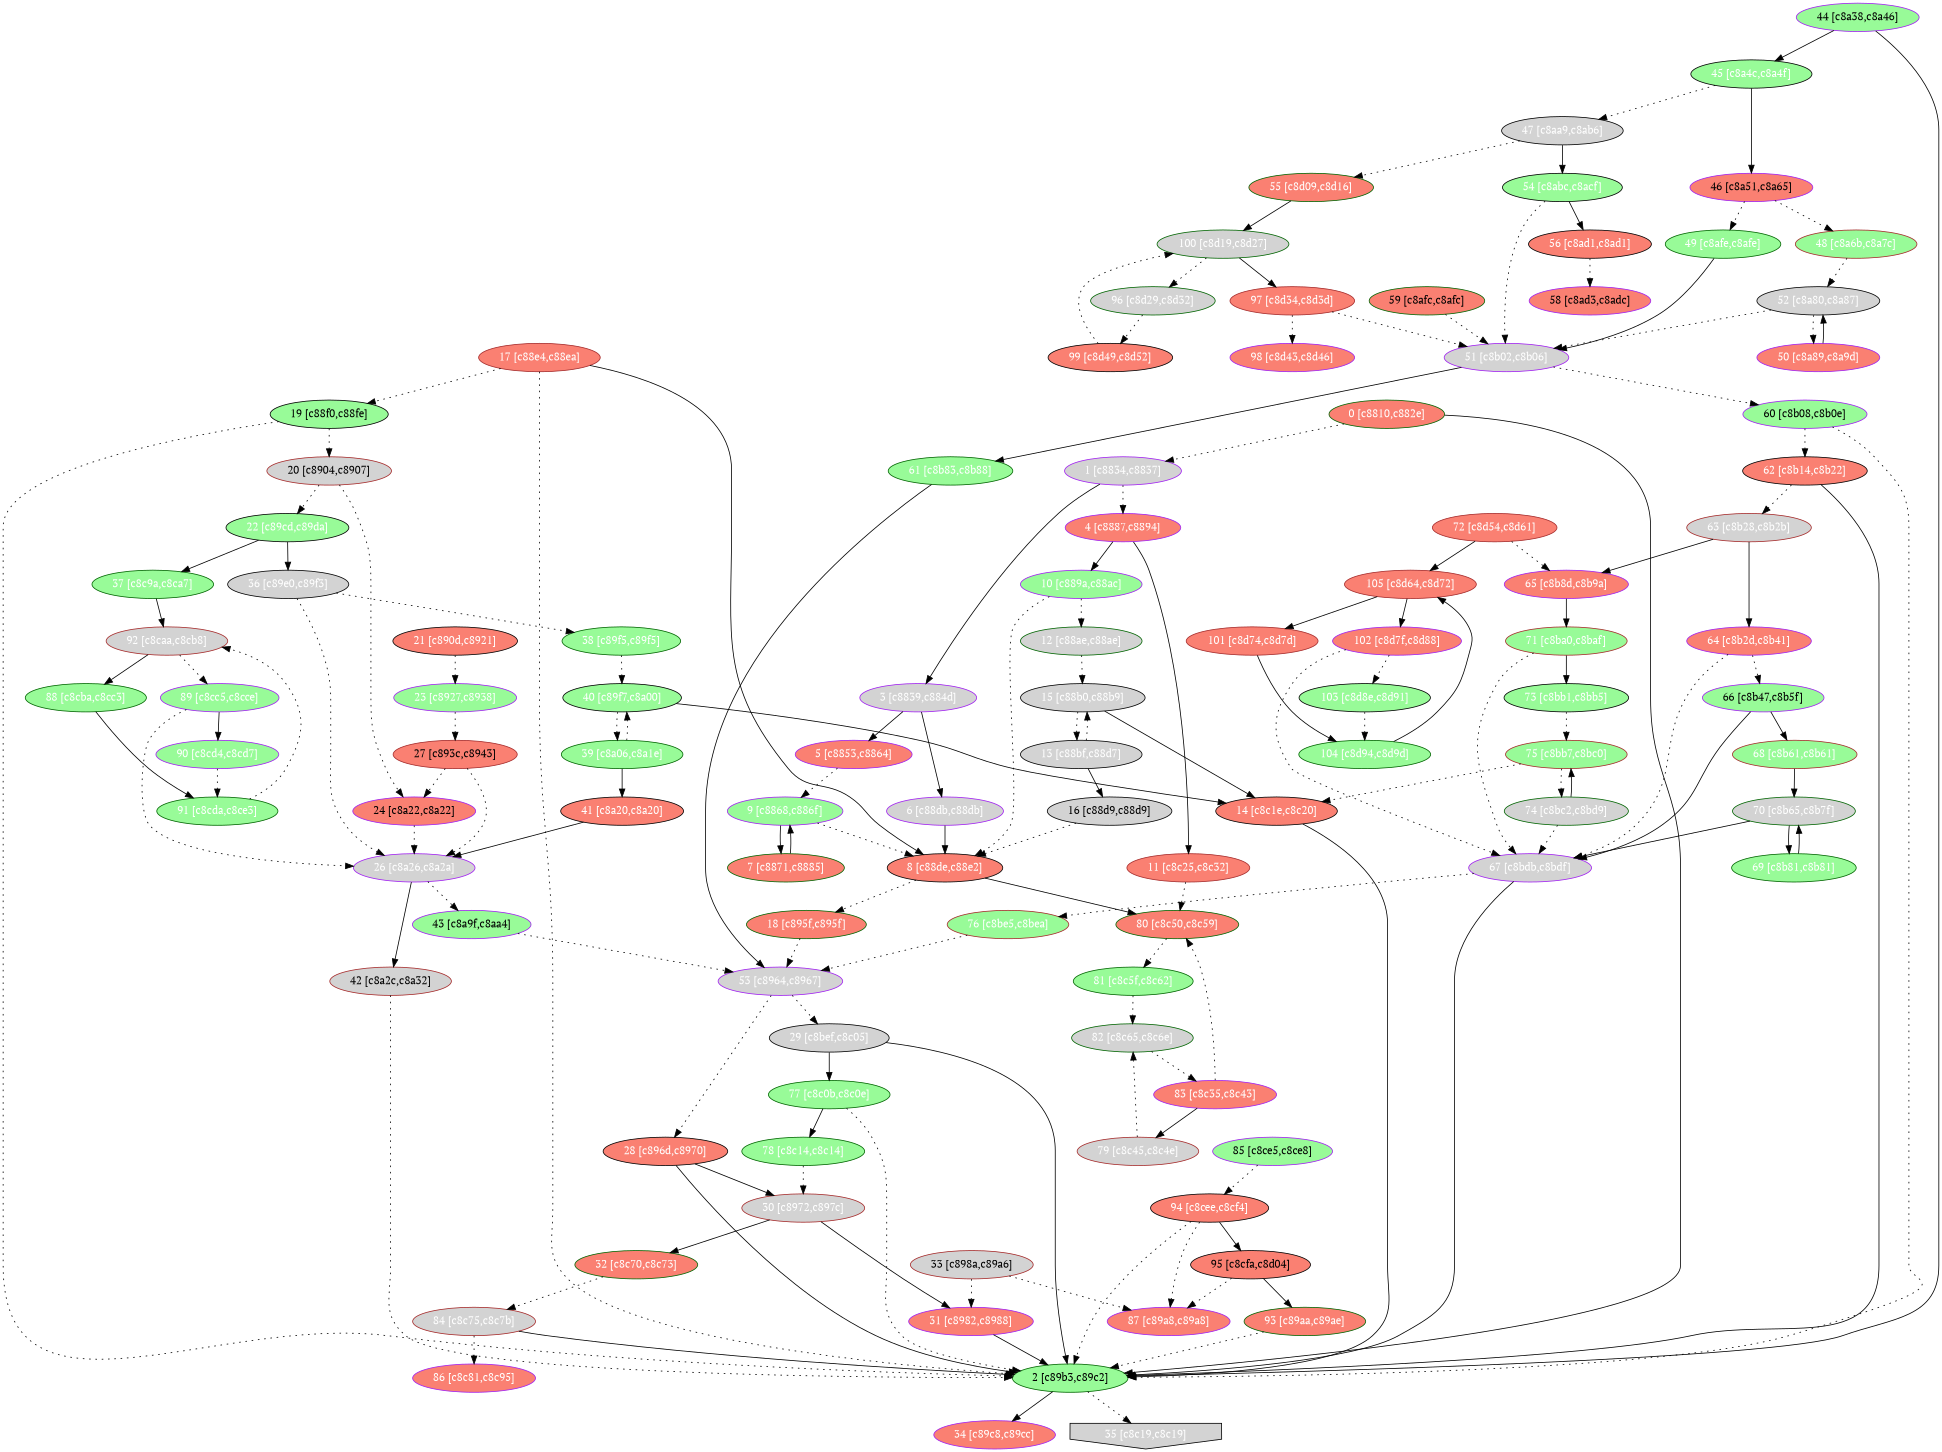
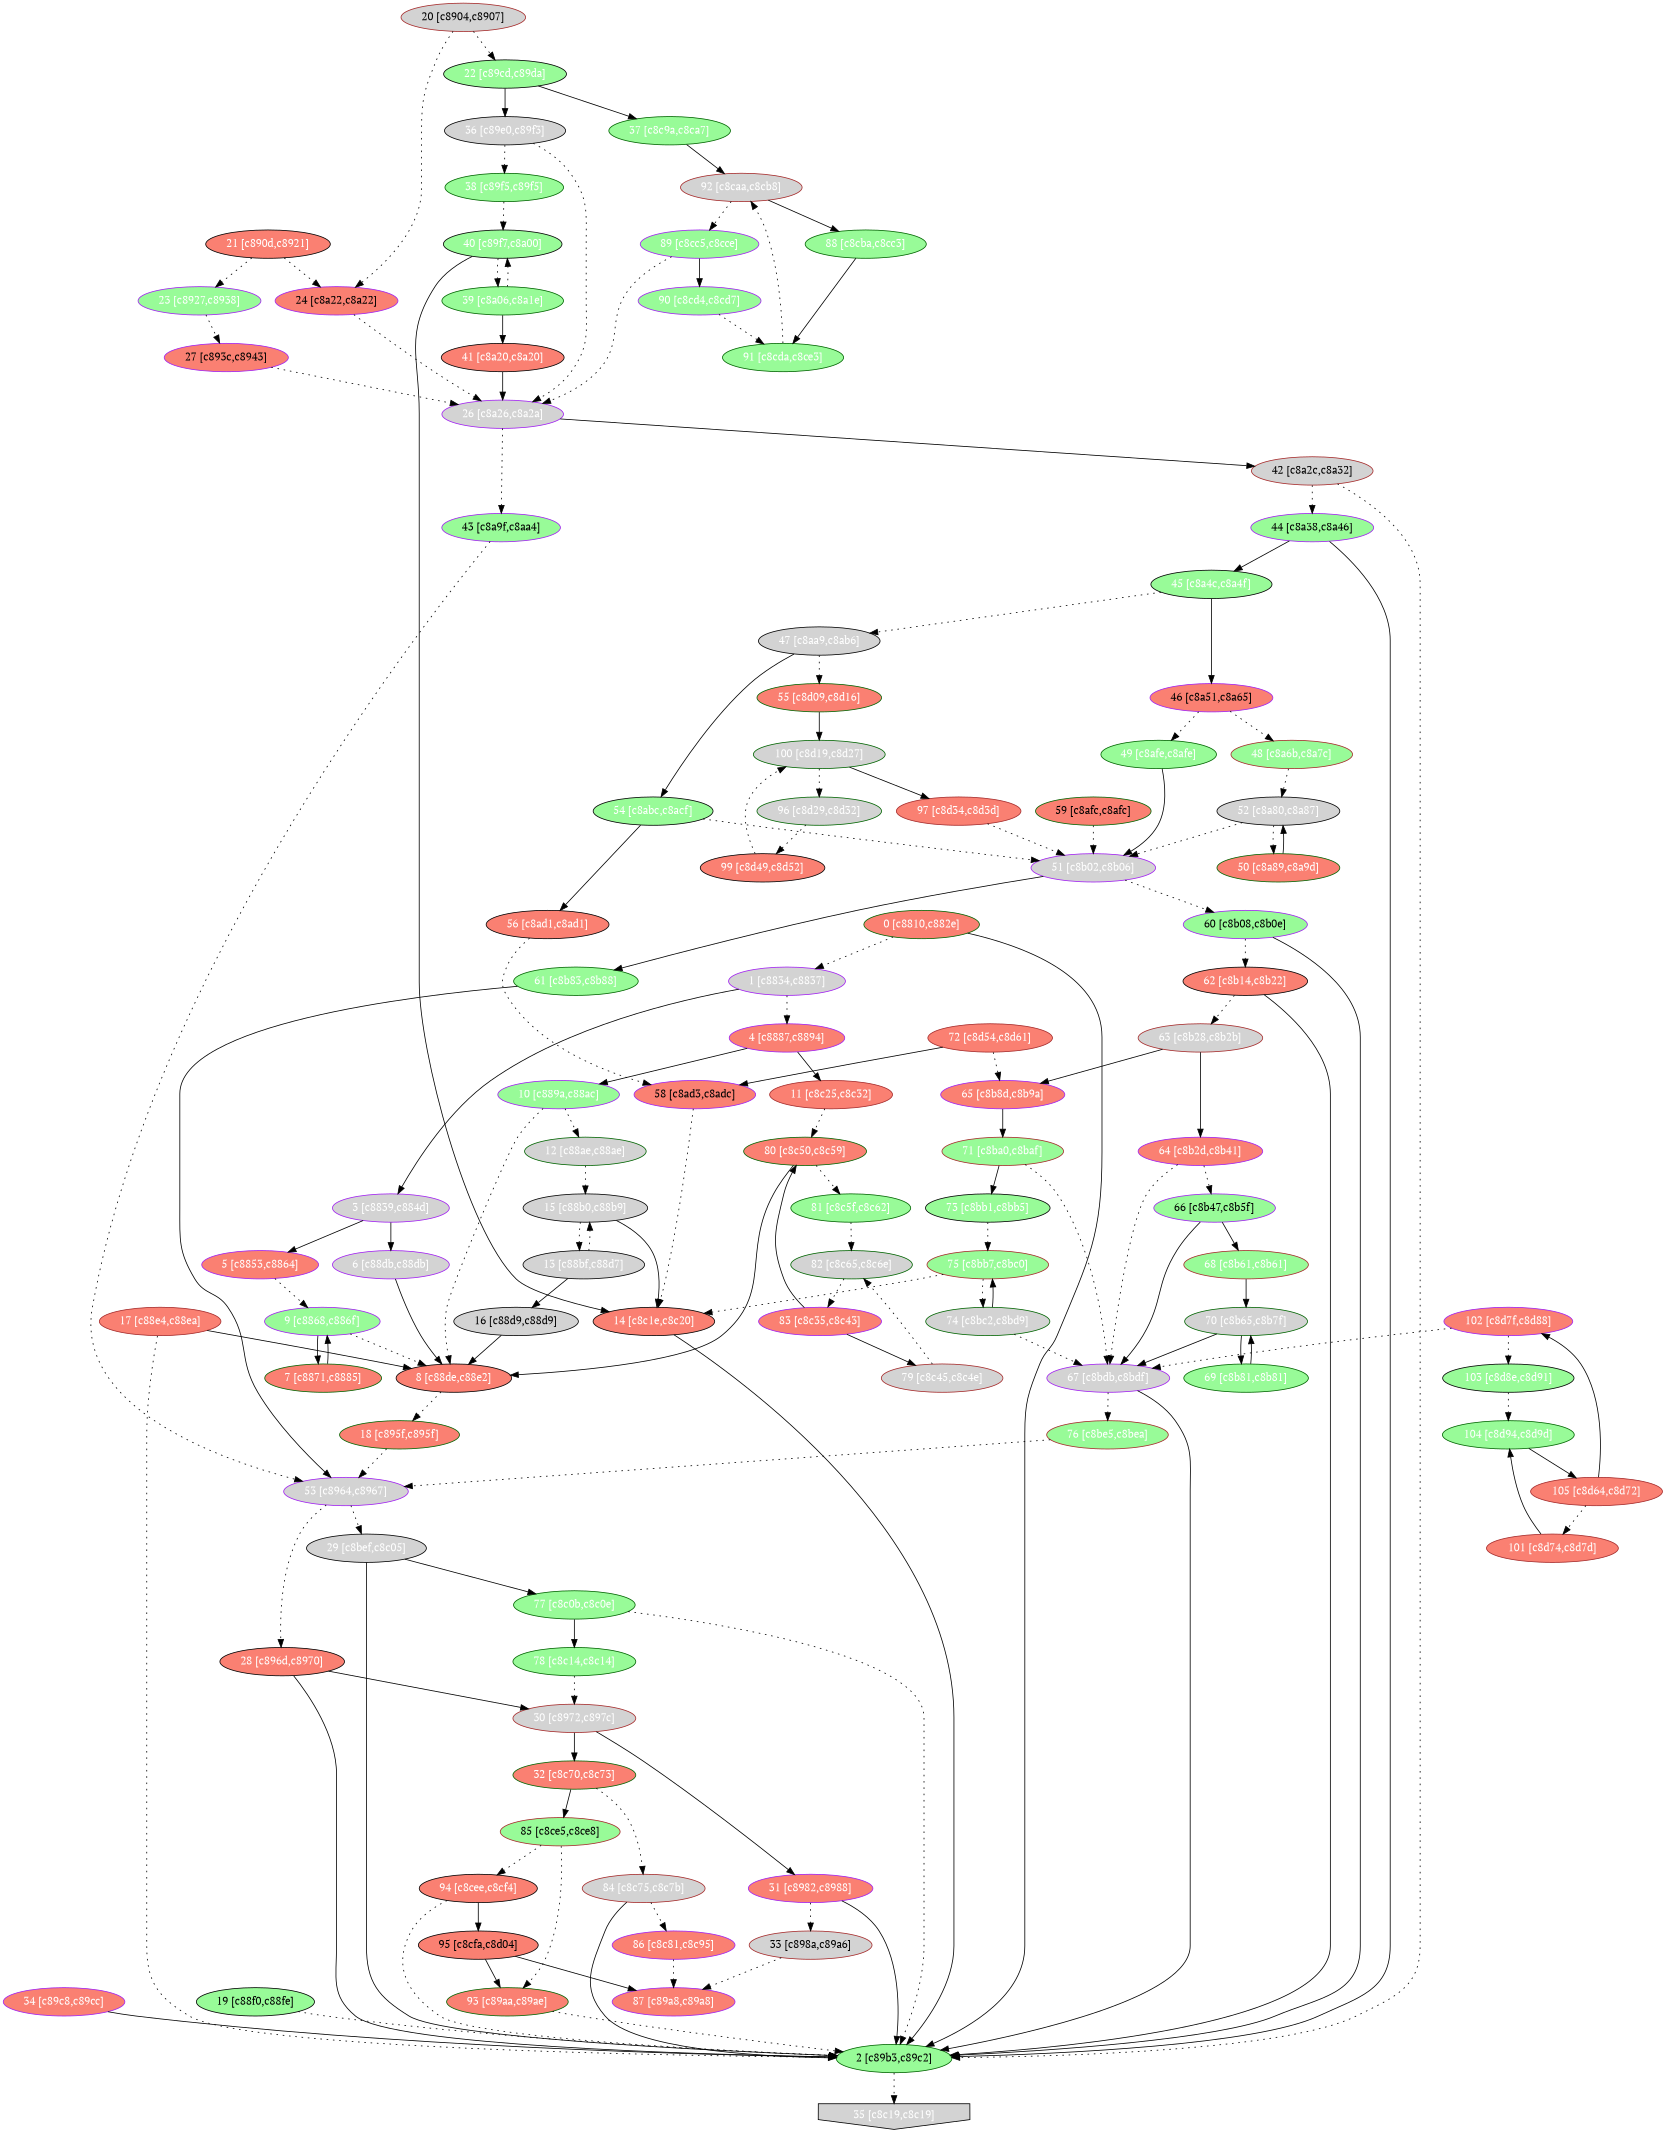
node "98 [c8d43,c8d46]": removed
node "50 [c8a89,c8a9d]": color purple -> darkgreen
edge "17 [c88e4,c88ea]" -> "19 [c88f0,c88fe]": removed
edge "19 [c88f0,c88fe]" -> "20 [c8904,c8907]": removed
edge "42 [c8a2c,c8a32]" -> "44 [c8a38,c8a46]": added
edge "72 [c8d54,c8d61]" -> "105 [c8d64,c8d72]": now "72 [c8d54,c8d61]" -> "58 [c8ad3,c8adc]"
edge "105 [c8d64,c8d72]" -> "101 [c8d74,c8d7d]": style solid -> dotted
node "27 [c893c,c8943]": color brown -> purple
edge "27 [c893c,c8943]" -> "24 [c8a22,c8a22]": now "21 [c890d,c8921]" -> "24 [c8a22,c8a22]"
edge "16 [c88d9,c88d9]" -> "8 [c88de,c88e2]": style dotted -> solid
edge "8 [c88de,c88e2]" -> "80 [c8c50,c8c59]": reversed
edge "83 [c8c35,c8c43]" -> "80 [c8c50,c8c59]": style dotted -> solid
node "85 [c8ce5,c8ce8]": color purple -> brown
edge "58 [c8ad3,c8adc]" -> "14 [c8c1e,c8c20]": added
edge "60 [c8b08,c8b0e]" -> "2 [c89b3,c89c2]": style dotted -> solid
edge "94 [c8cee,c8cf4]" -> "87 [c89a8,c89a8]": now "86 [c8c81,c8c95]" -> "87 [c89a8,c89a8]"
edge "33 [c898a,c89a6]" -> "31 [c8982,c8988]": reversed
edge "95 [c8cfa,c8d04]" -> "87 [c89a8,c89a8]": style dotted -> solid
edge "2 [c89b3,c89c2]" -> "34 [c89c8,c89cc]": reversed
edge "32 [c8c70,c8c73]" -> "85 [c8ce5,c8ce8]": added
edge "85 [c8ce5,c8ce8]" -> "93 [c89aa,c89ae]": added
